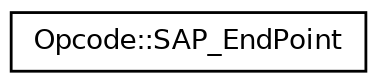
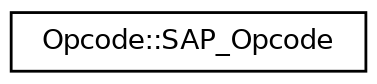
node "Opcode::SAP_EndPoint": label "Opcode::SAP_EndPoint" -> "Opcode::SAP_Opcode"
